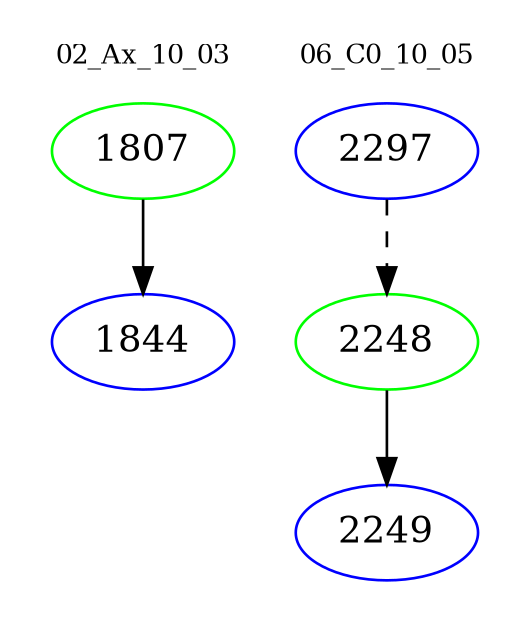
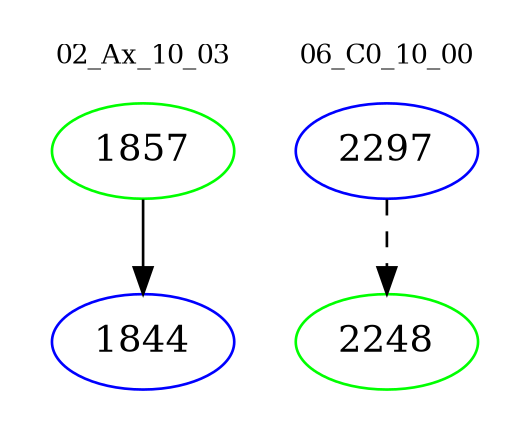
cluster "06_C0_10_05": label "06_C0_10_05" -> "06_C0_10_00"
node "1807": label "1807" -> "1857"
node "2249": removed
